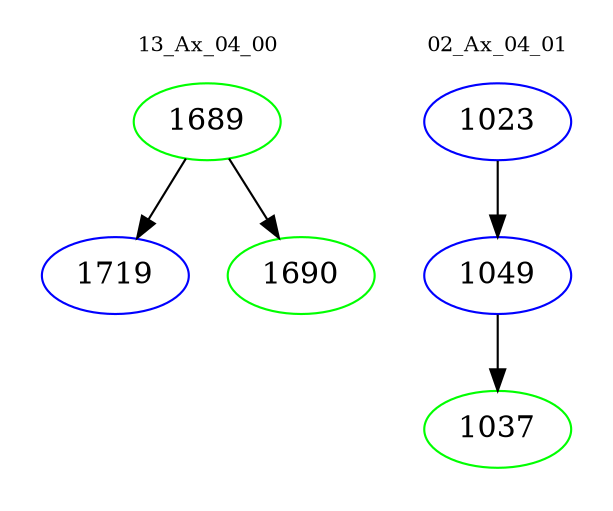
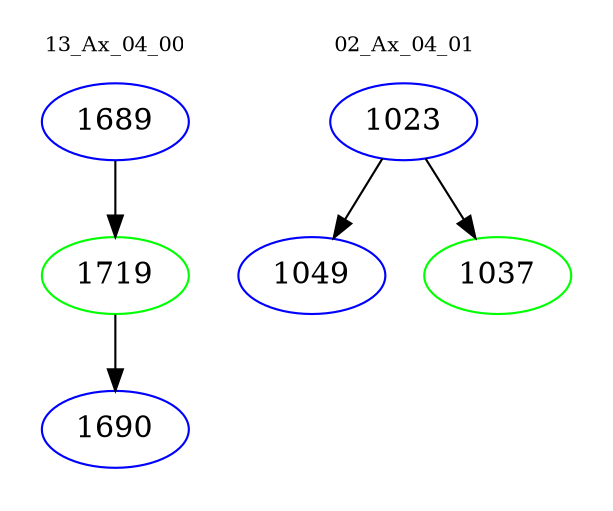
node "1689": color green -> blue
edge "1689" -> "1690": now "1719" -> "1690"
node "1719": color blue -> green
node "1690": color green -> blue
edge "1049" -> "1037": now "1023" -> "1037"
